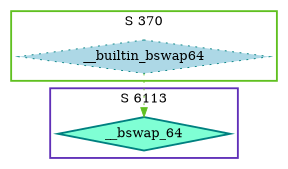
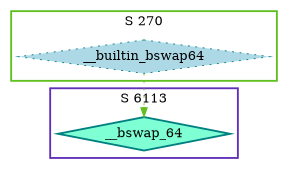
cluster "S 370": label "S 370" -> "S 270"
